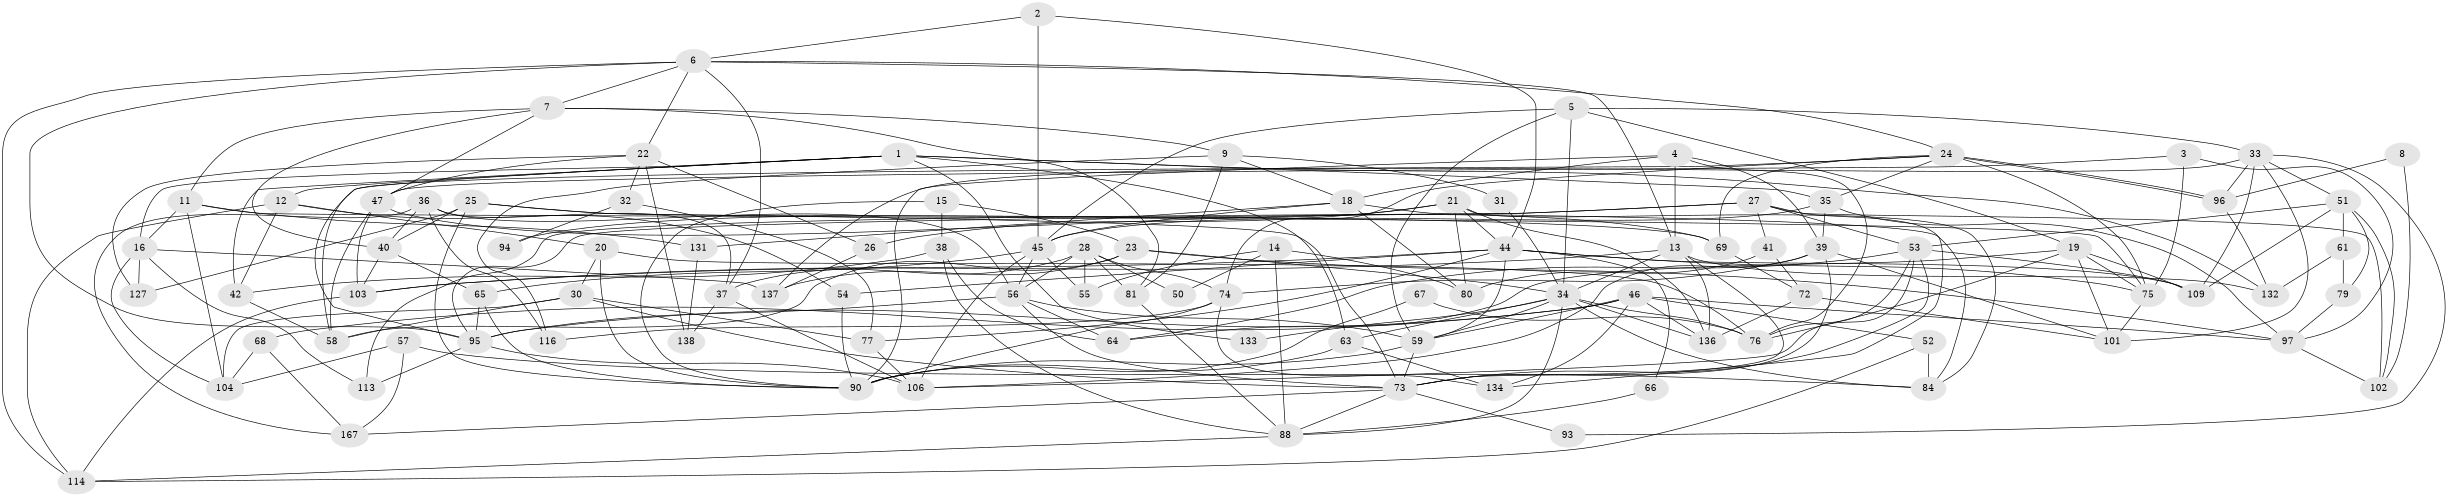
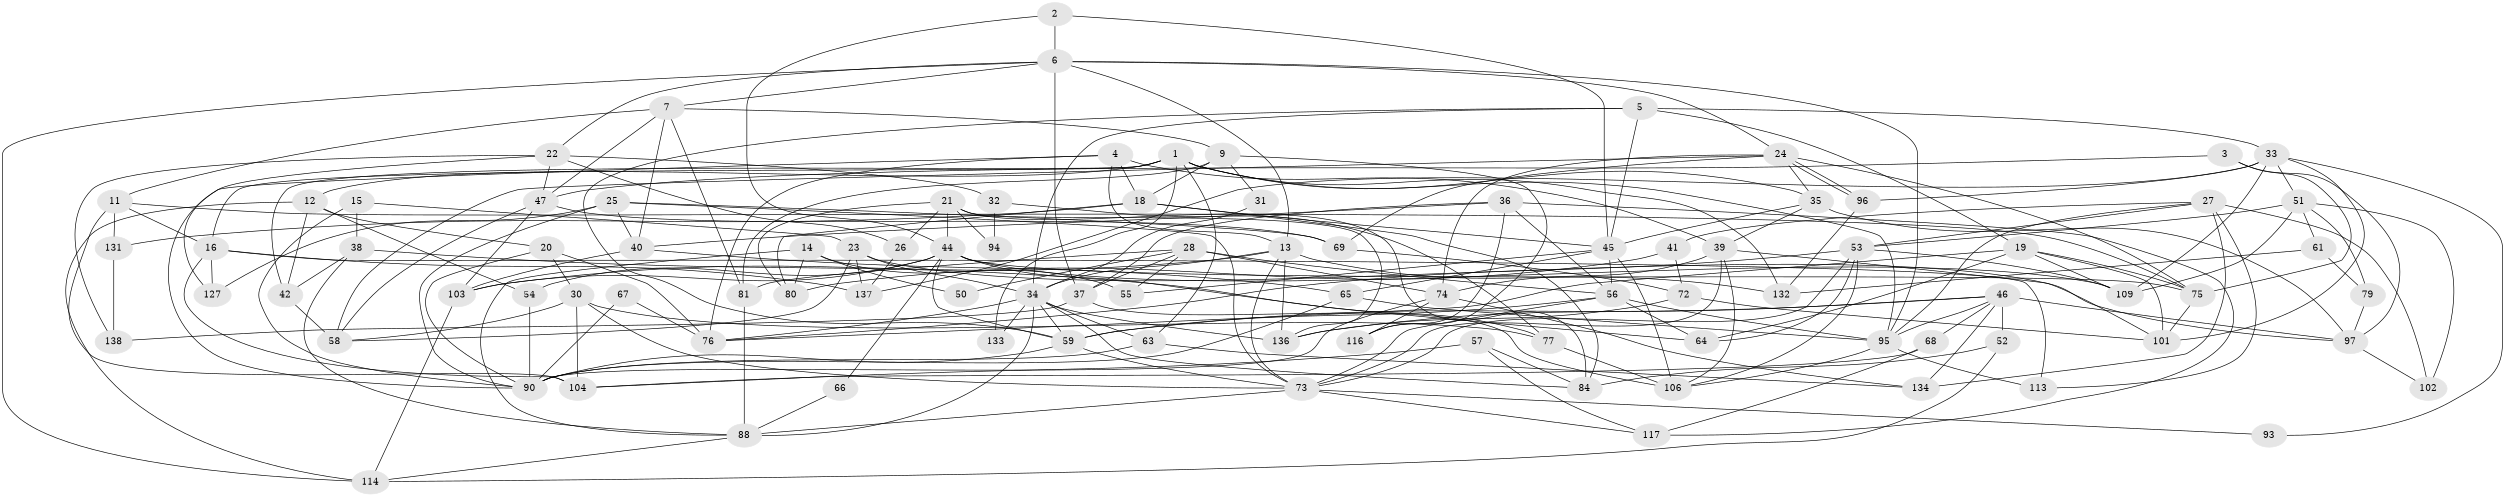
node "8": removed
node "167": label "167" -> "117"
